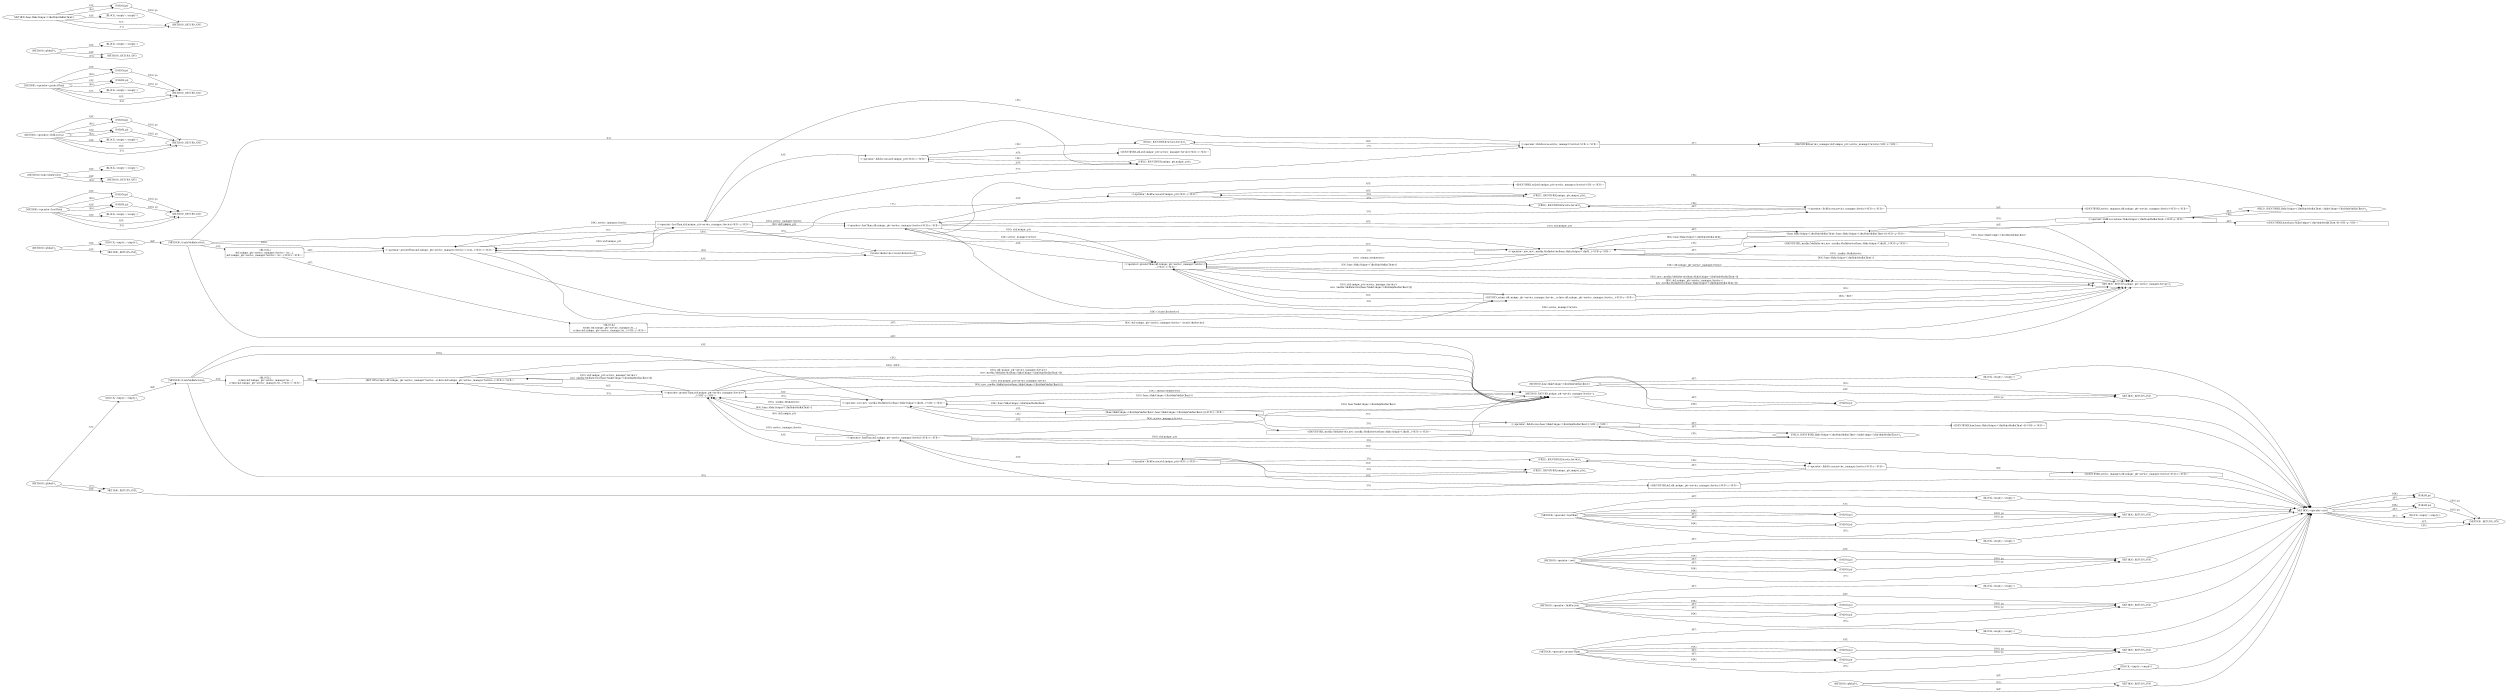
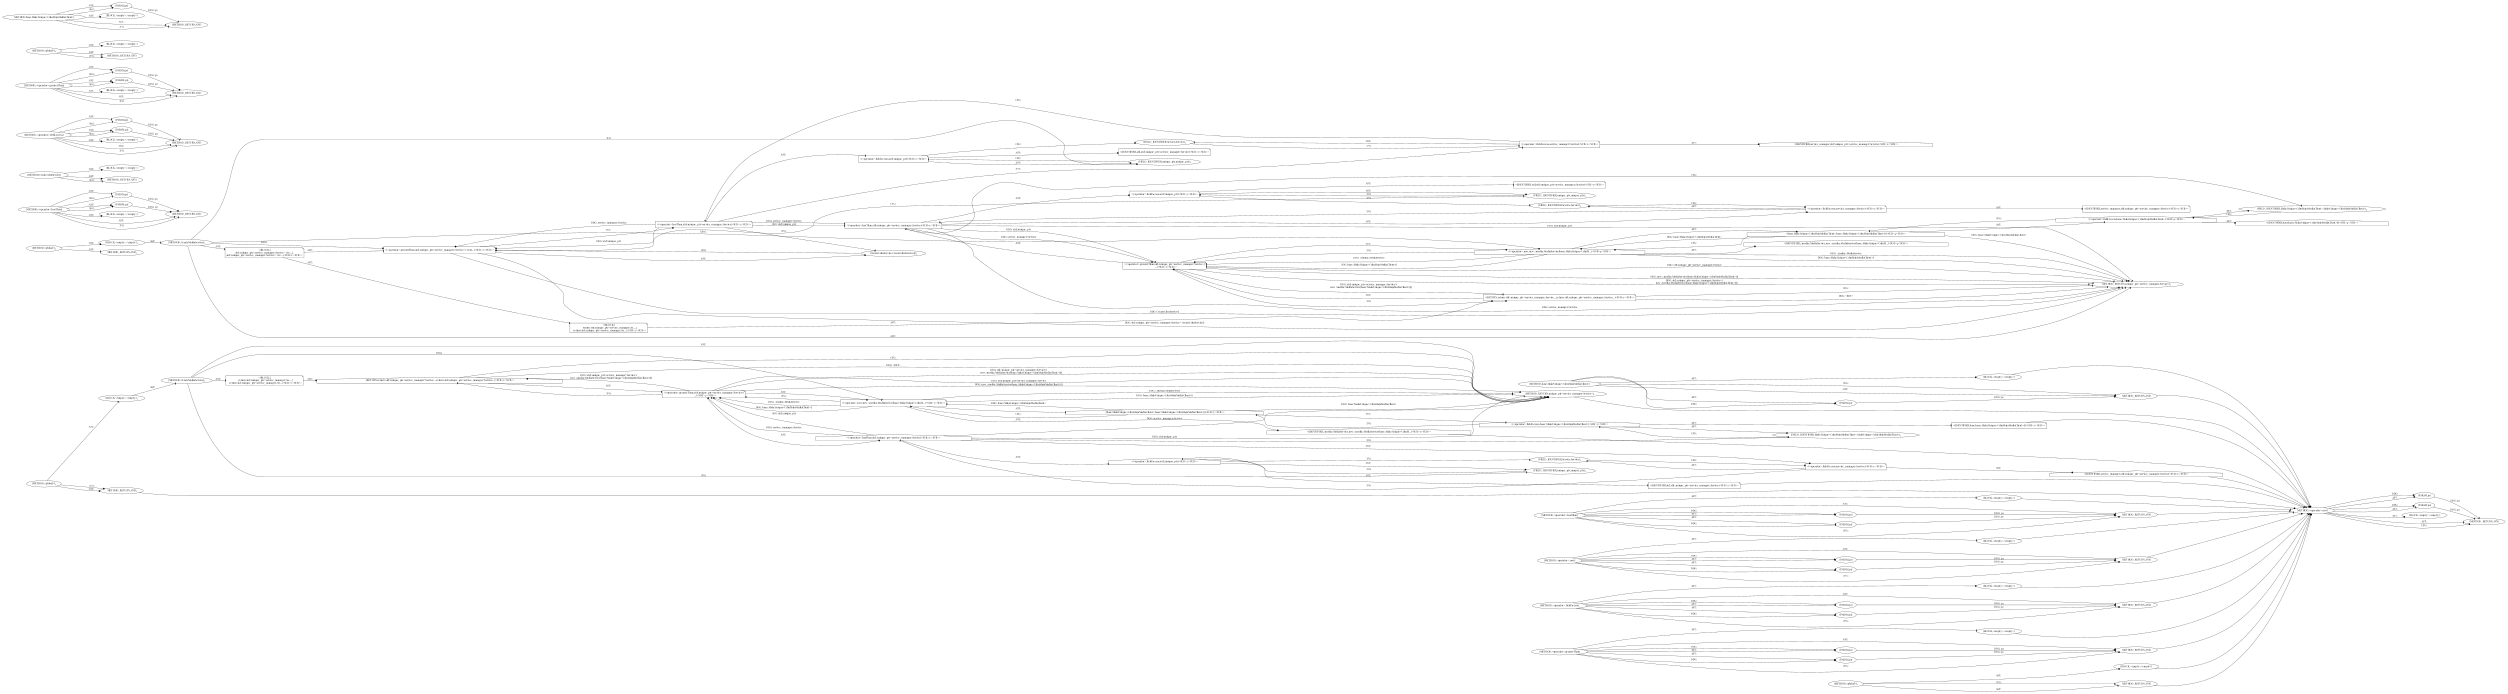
node "<(<operator>.fieldAccess,std::unique_ptr)<SUB>3</SUB>>": shape house -> note
